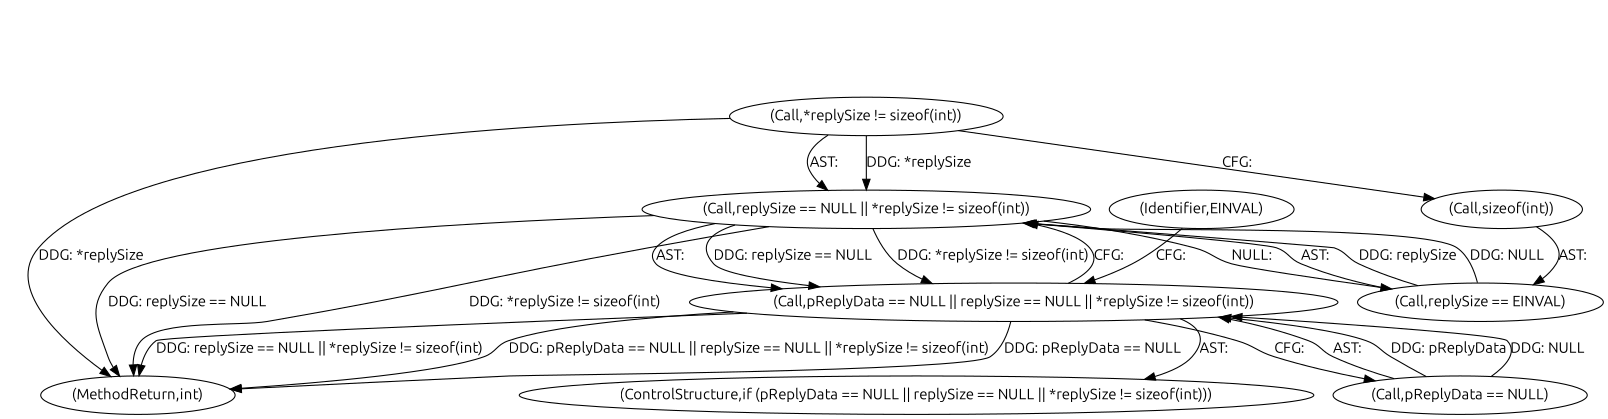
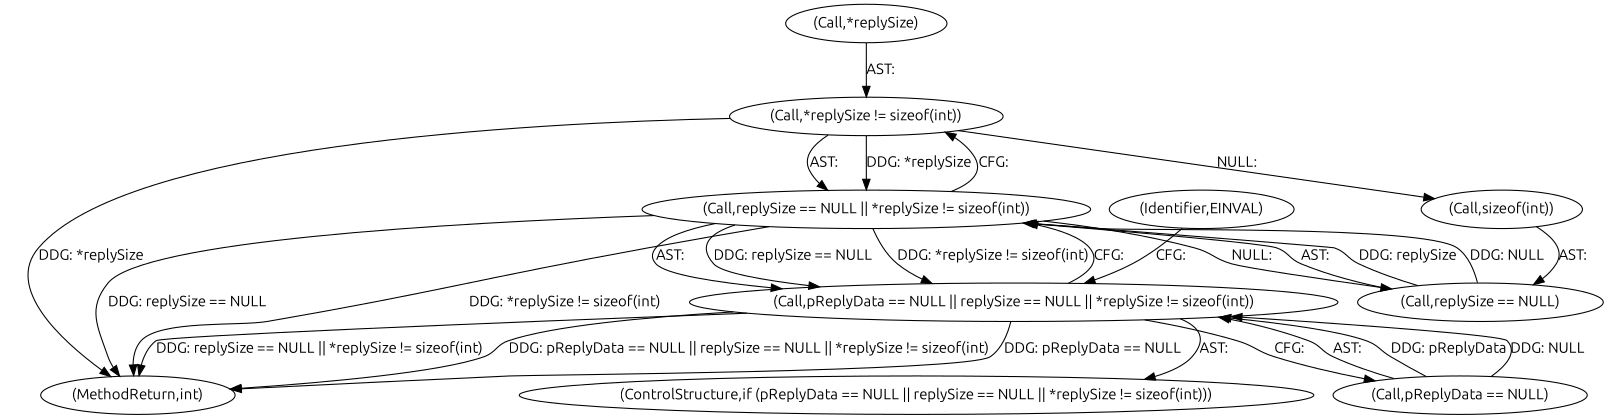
node "(Call,*replySize)": added
edge "(Call,*replySize != sizeof(int))" -> "(Call,sizeof(int))": label "CFG: " -> "NULL: "
edge "(Call,replySize == NULL || *replySize != sizeof(int))" -> "(Call,*replySize != sizeof(int))": added, label "CFG:"
node "(Call,replySize == EINVAL)": label "(Call,replySize == EINVAL)" -> "(Call,replySize == NULL)"
